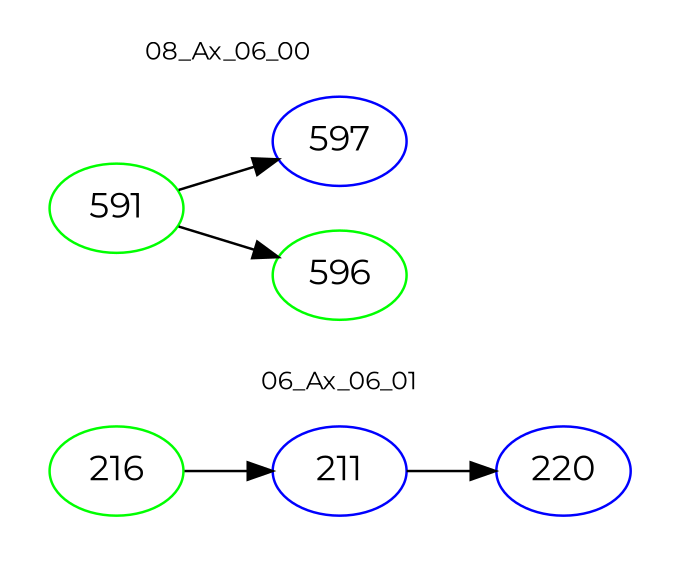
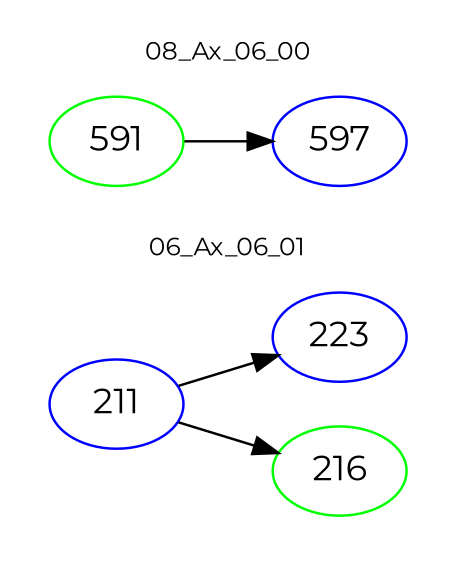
node "596": removed
edge "216" -> "211": reversed
node "220": label "220" -> "223"
